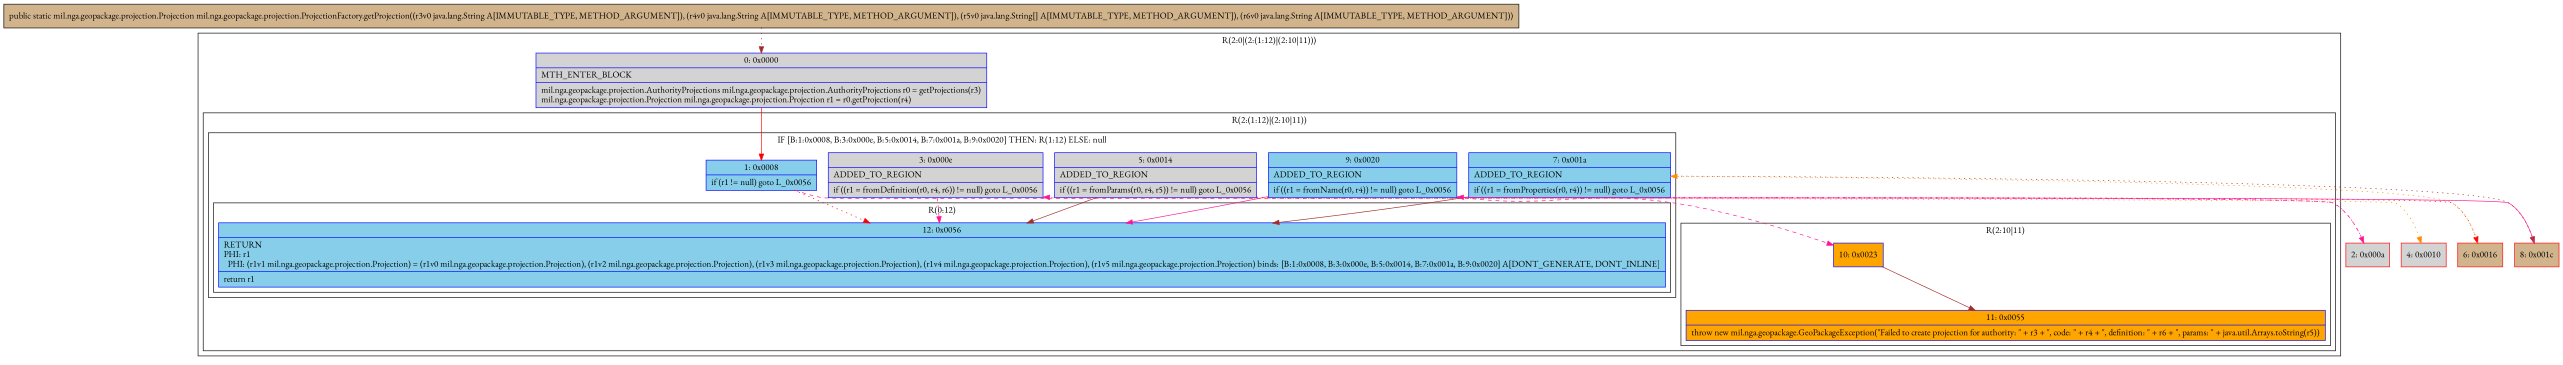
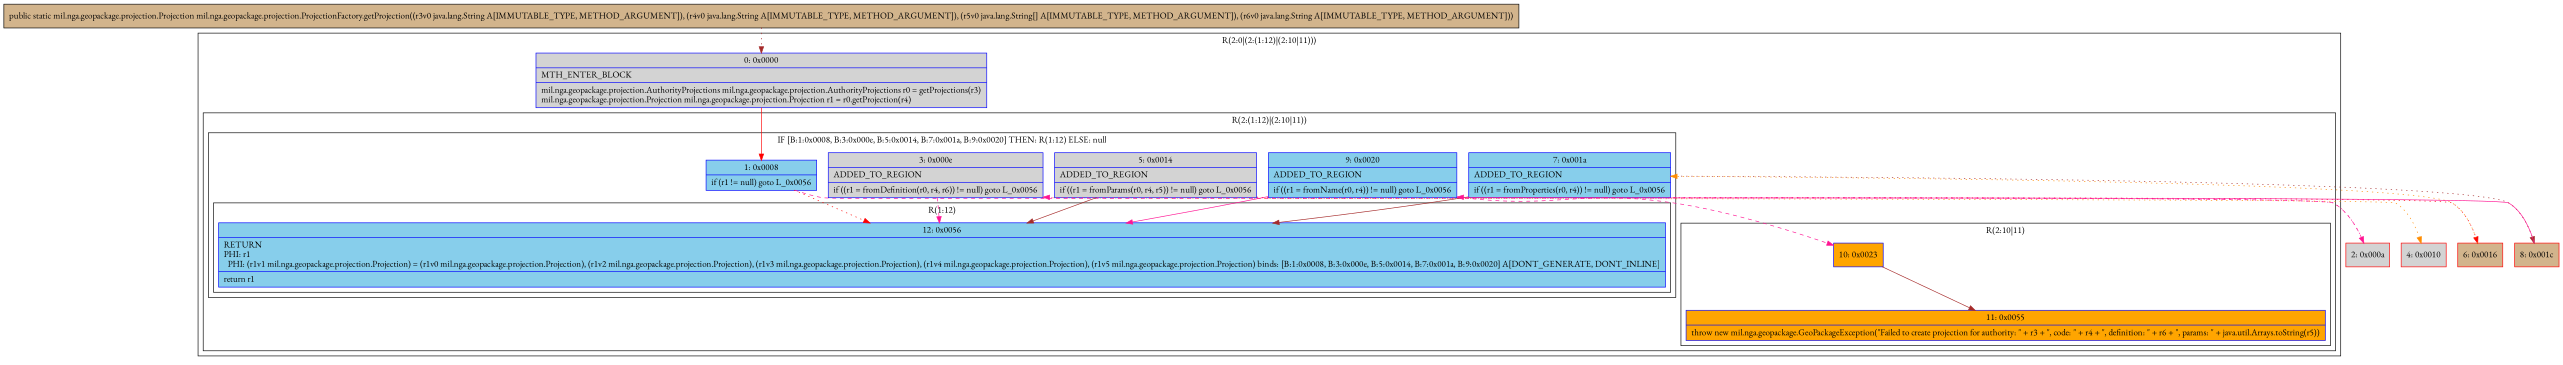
cluster "R(0:12)": label "R(0:12)" -> "R(1:12)"
